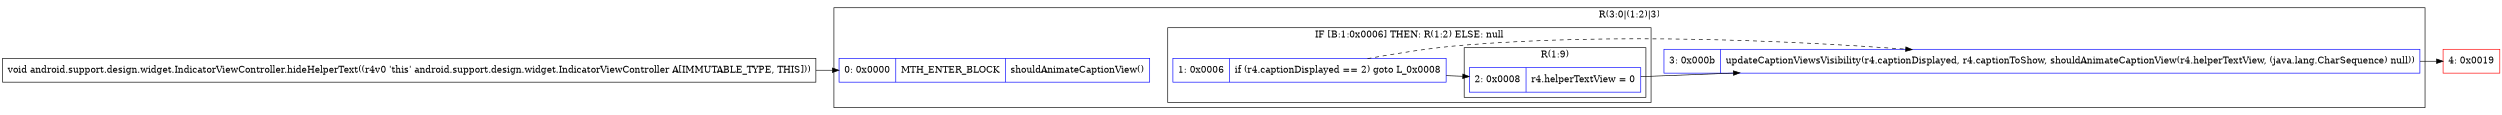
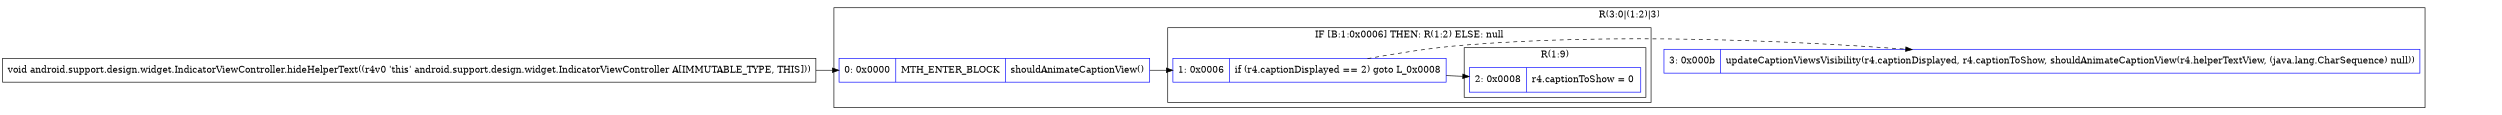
node "4: 0x0019": removed
edge "0: 0x0000" -> "1: 0x0006": added
edge "2: 0x0008" -> "3: 0x000b": removed
node "2: 0x0008": text "r4.helperTextView = 0" -> "r4.captionToShow = 0"
